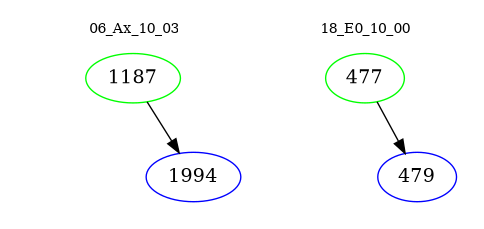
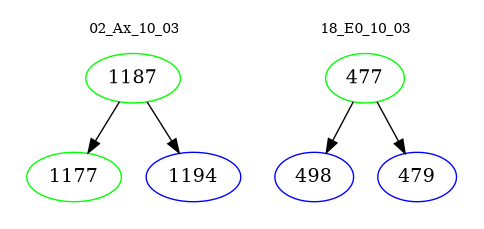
cluster "06_Ax_10_03": label "06_Ax_10_03" -> "02_Ax_10_03"
cluster "18_E0_10_00": label "18_E0_10_00" -> "18_E0_10_03"
node "1177": added
node "1994": label "1994" -> "1194"
node "498": added
